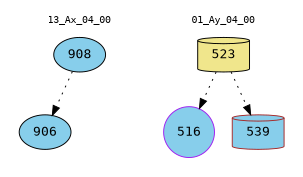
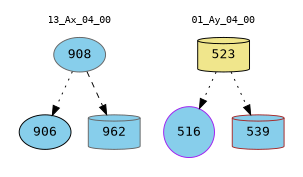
node "908": color black -> gray40
node "962": added
